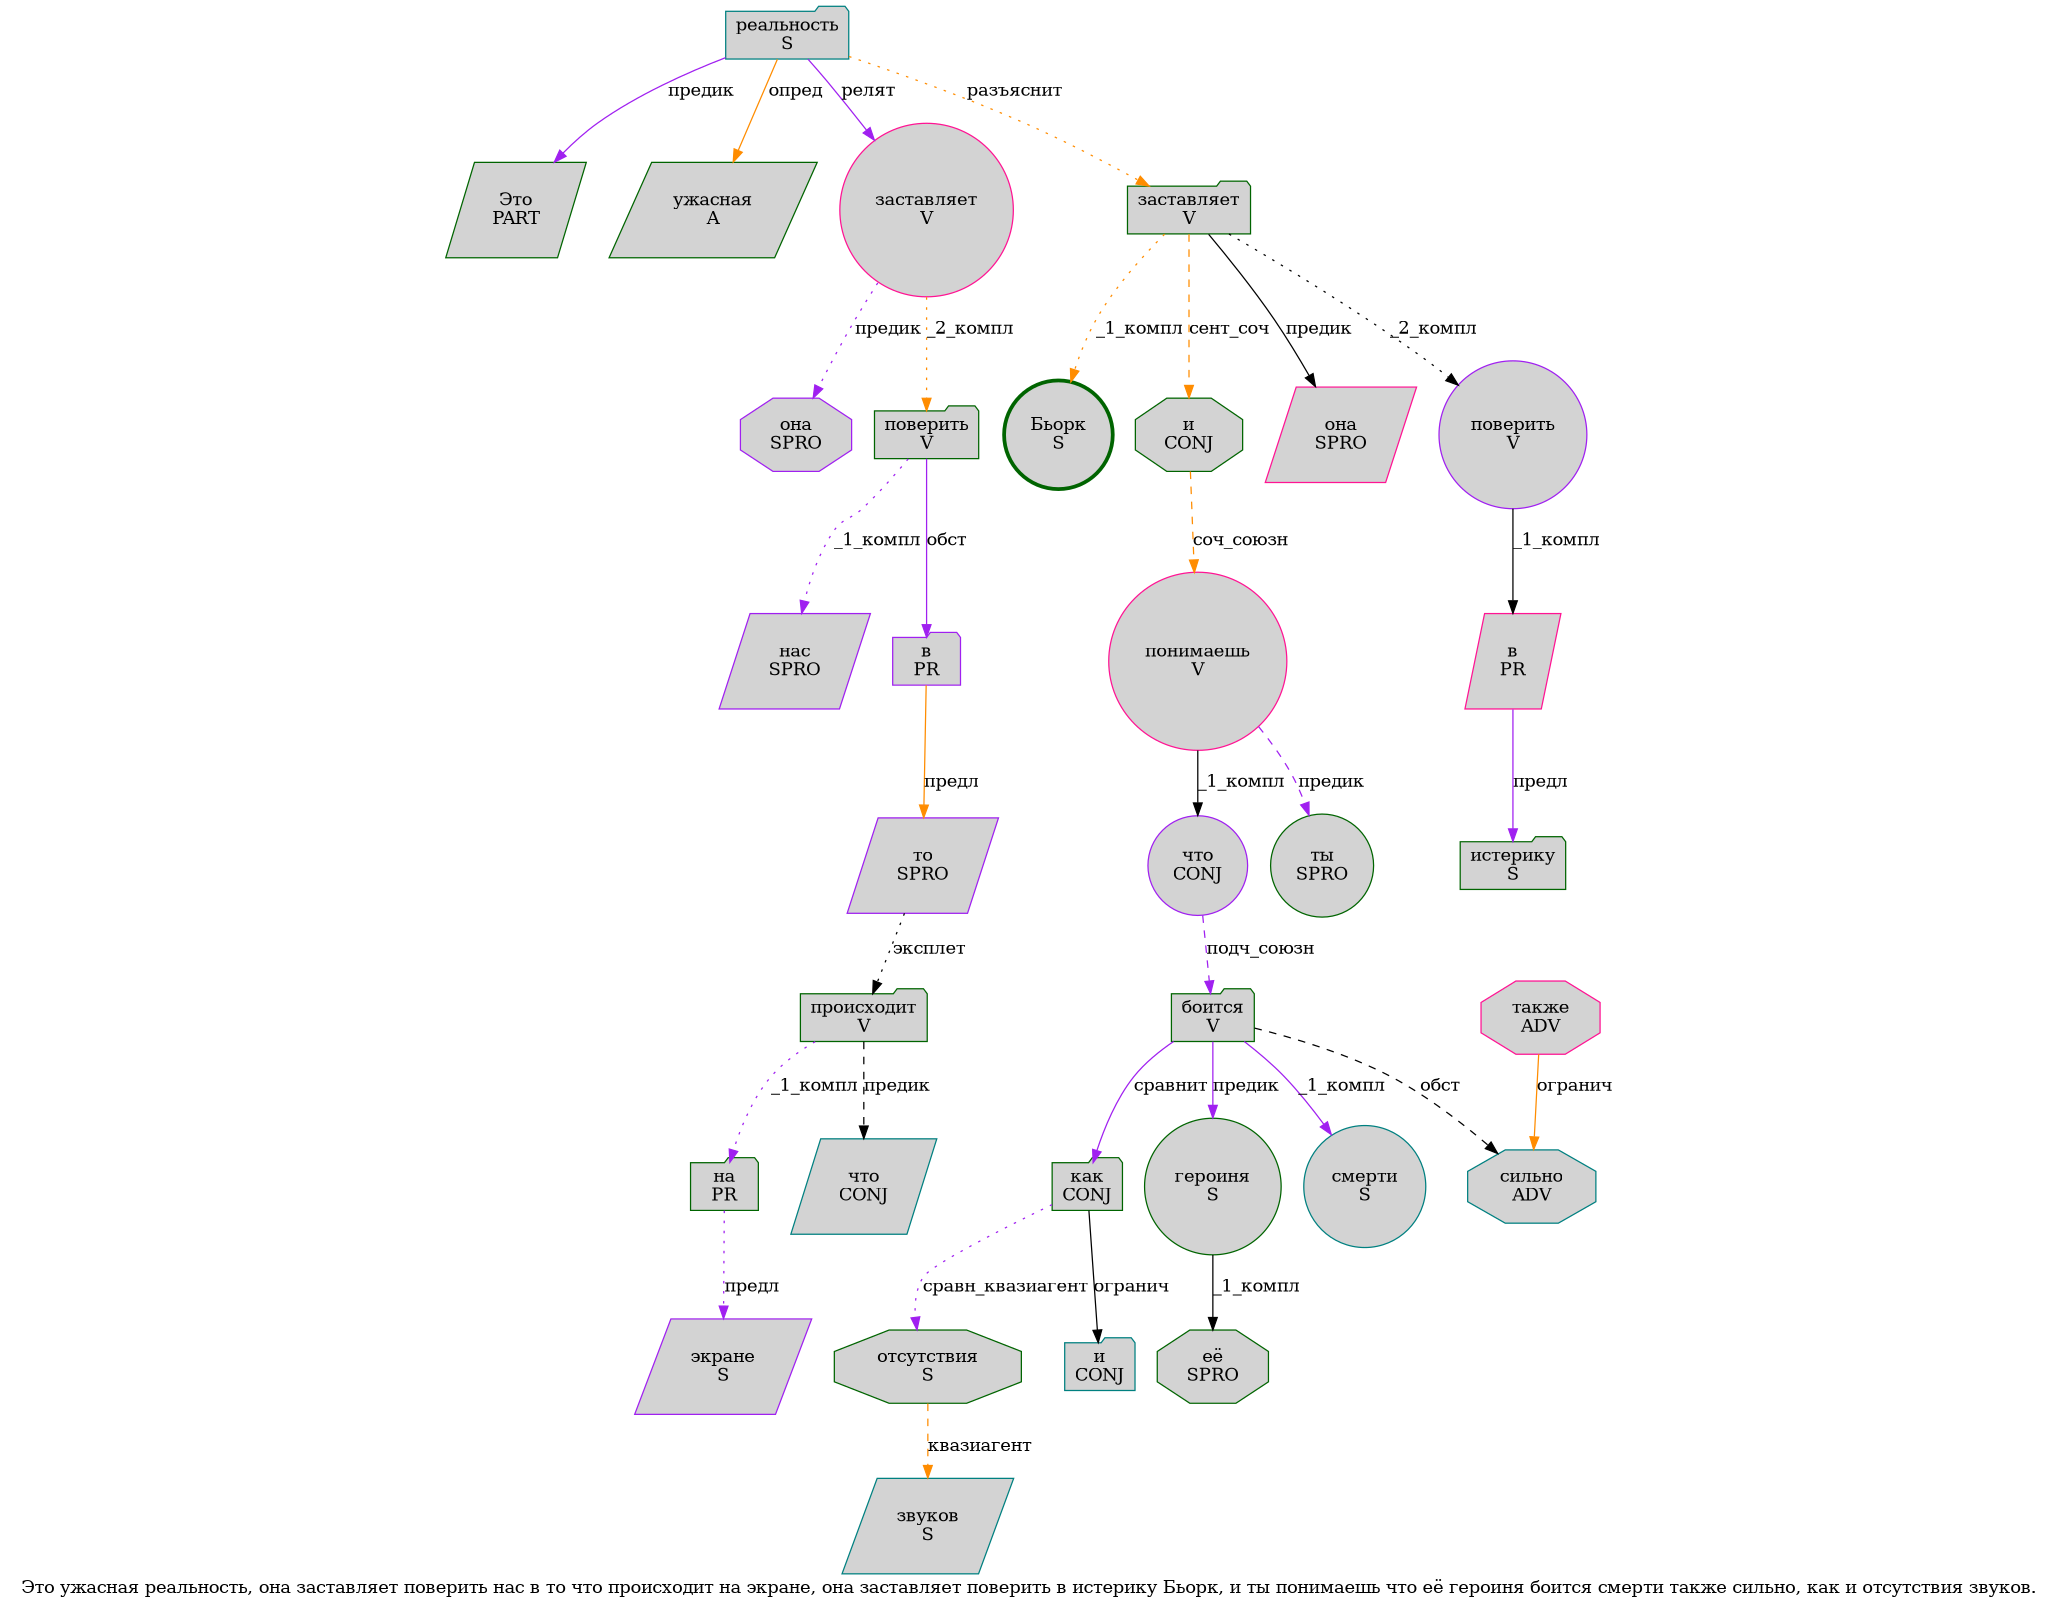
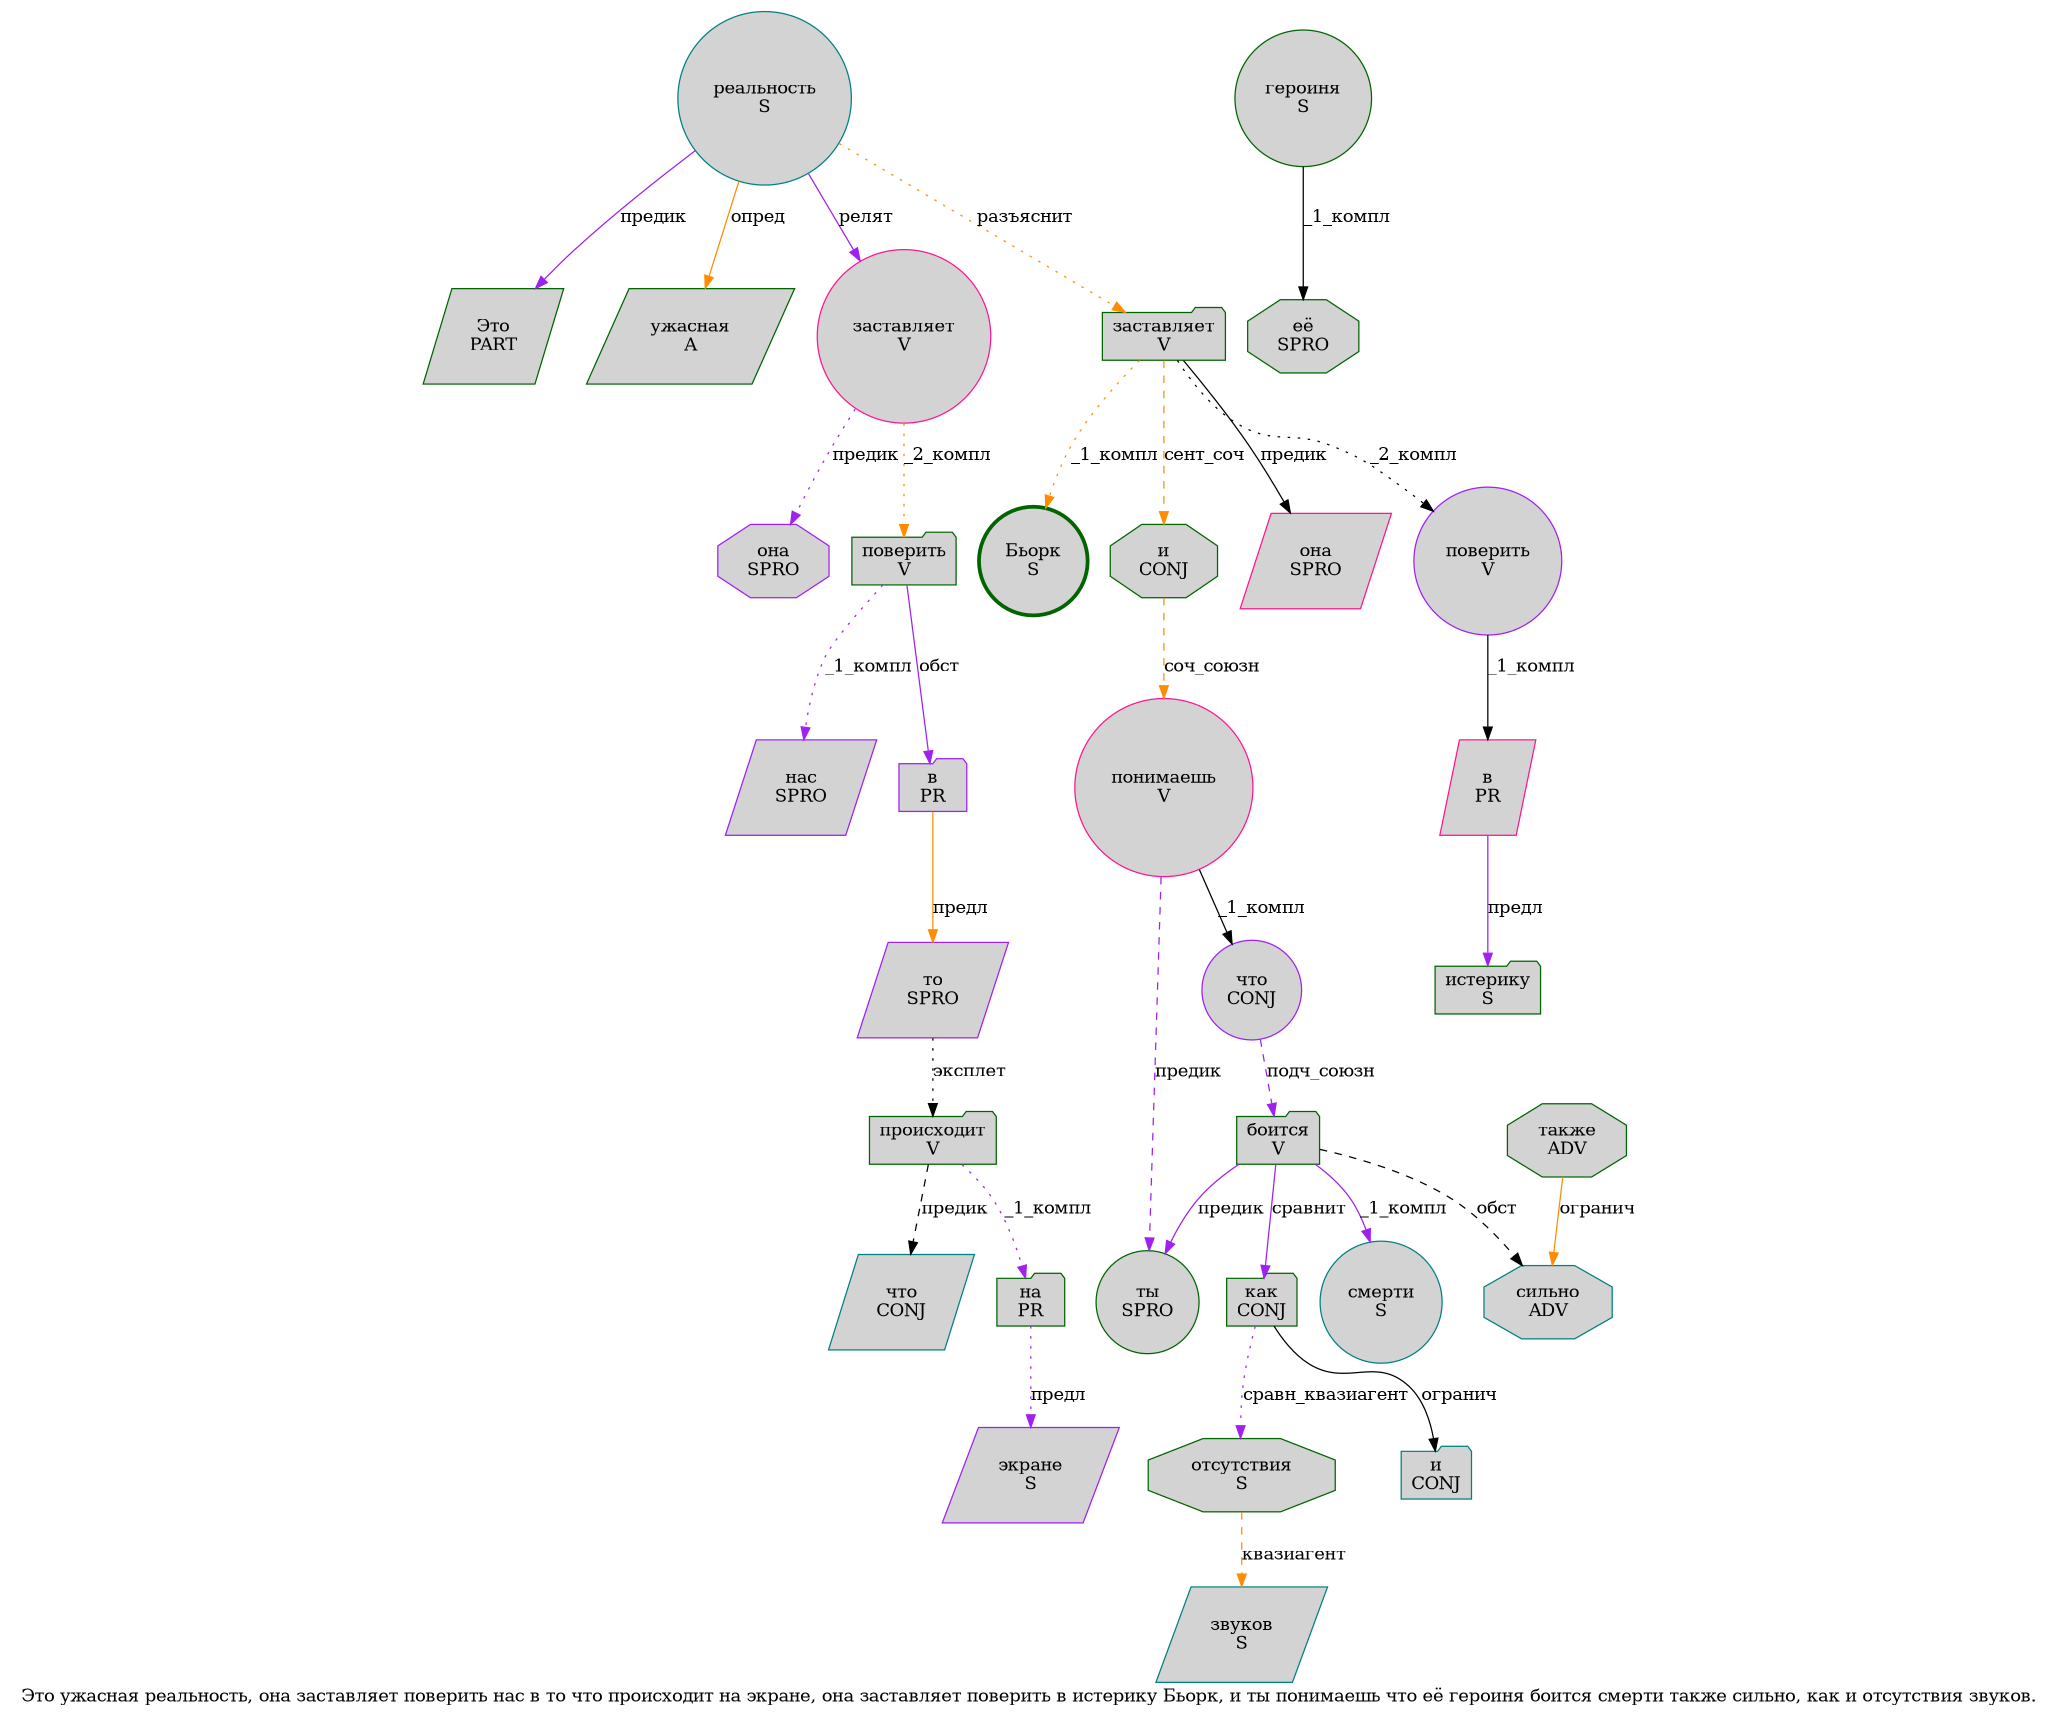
node "реальность S": shape folder -> circle
node "также ADV": color deeppink -> darkgreen
edge "боится V" -> "героиня S": now "боится V" -> "ты SPRO"
